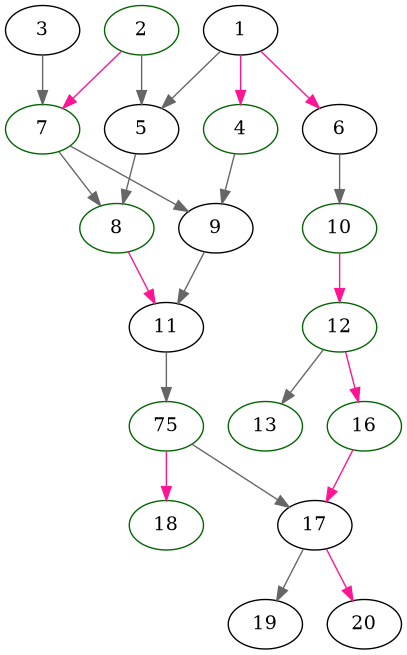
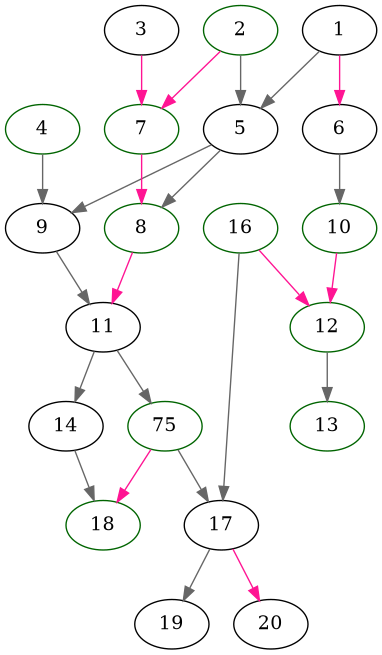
edge "3" -> "7": color gray40 -> deeppink
edge "1" -> "4": removed
edge "7" -> "8": color gray40 -> deeppink
edge "7" -> "9": now "5" -> "9"
edge "12" -> "16": reversed
node "14": added
edge "16" -> "17": color deeppink -> gray40
